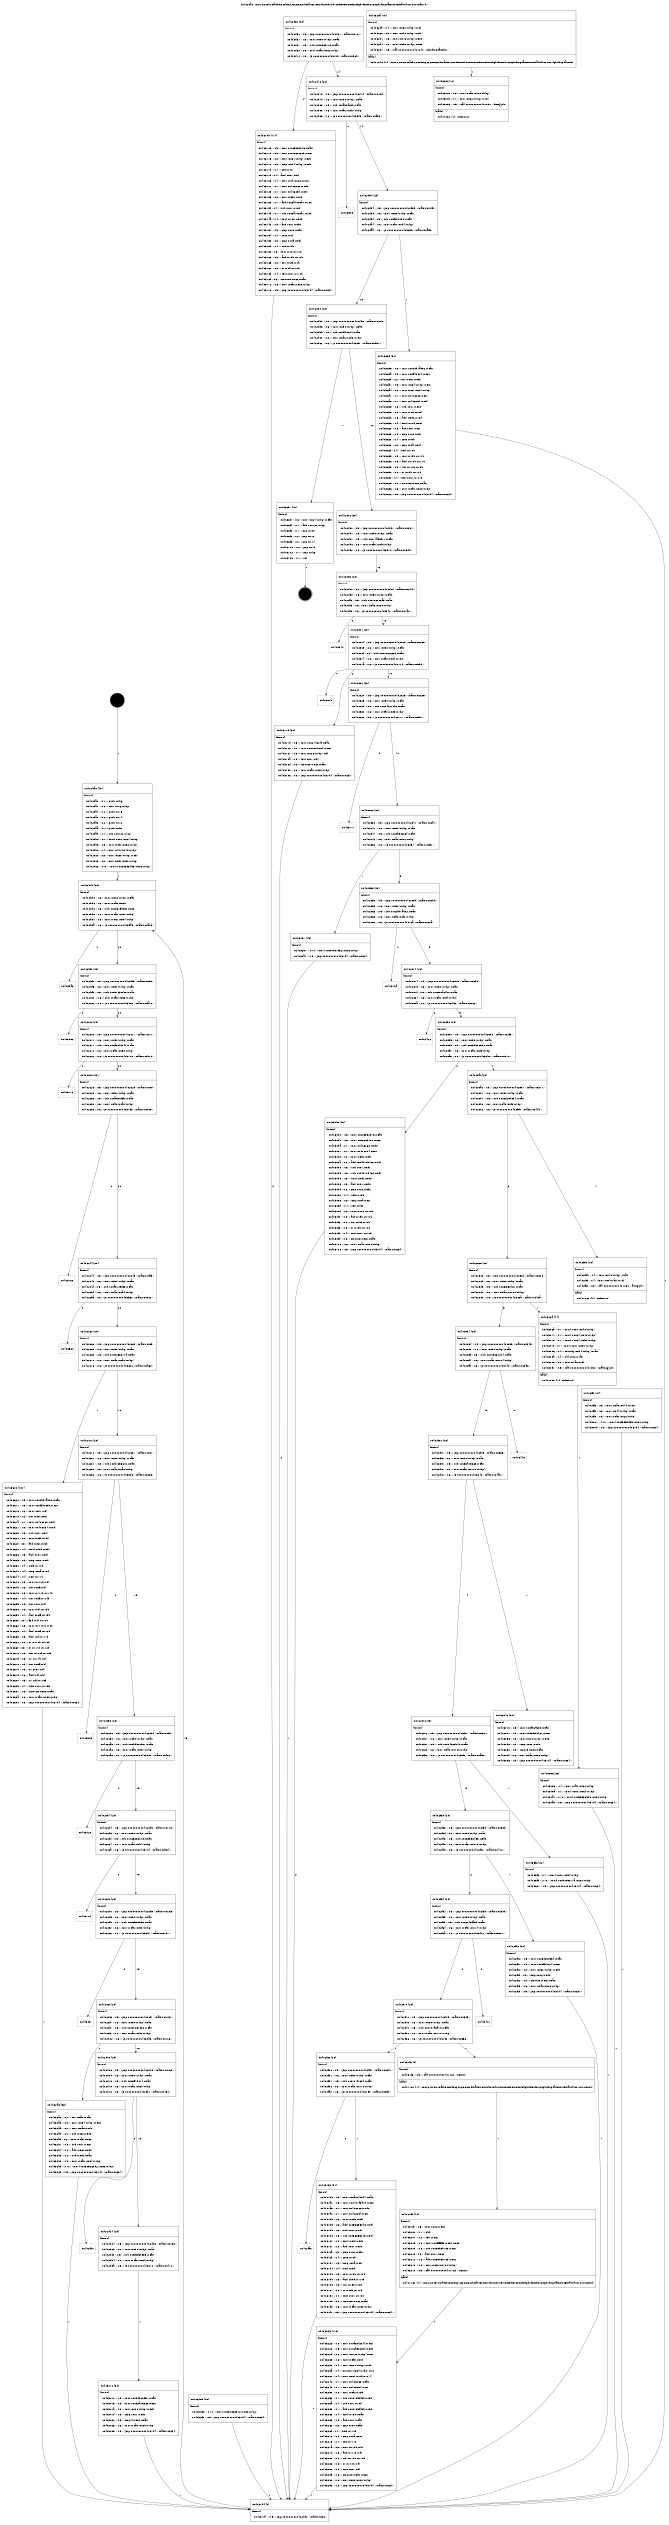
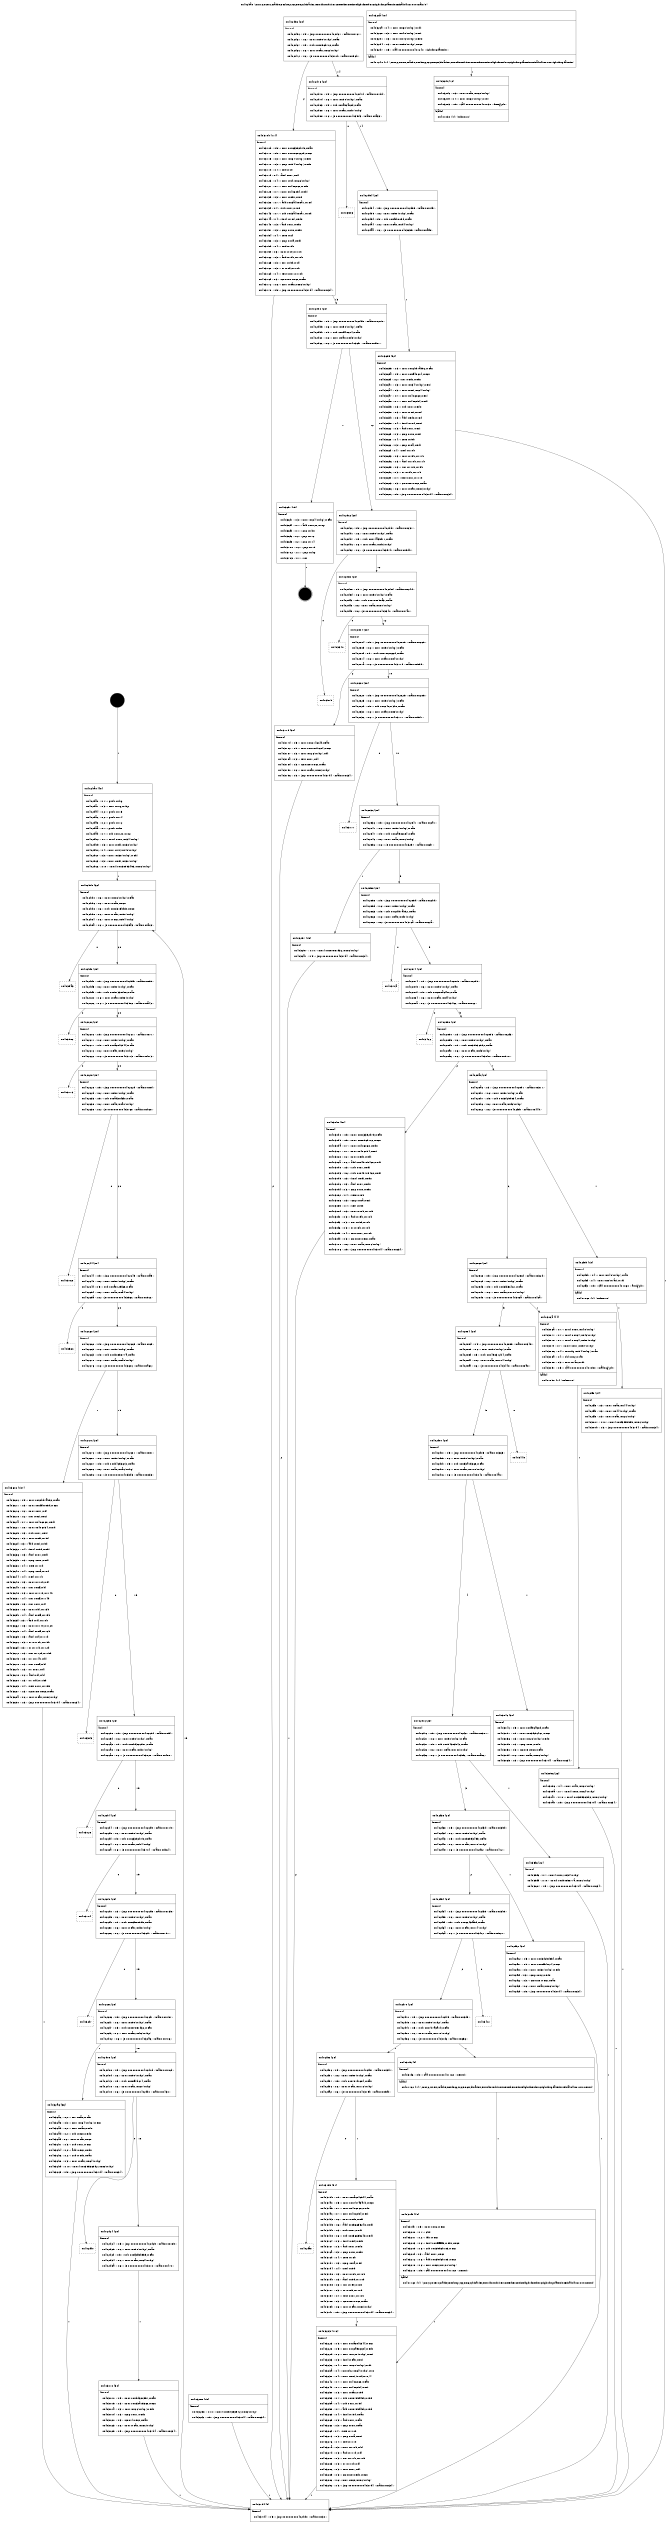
edge "0x402d94 [28]" -> "0x402db0 [28]": now "0x40310b [114]" -> "0x402db0 [28]"
edge "0x402e04 [28]" -> "0x40357b": now "0x402dcc [28]" -> "0x40357b"
edge "0x402feb [13]" -> "0x402ff8 [24]": added, label "1"
edge "0x40319b [91]" -> "0x4037d4 [5]": now "0x40319b [91]" -> "0x403223 [116]"
